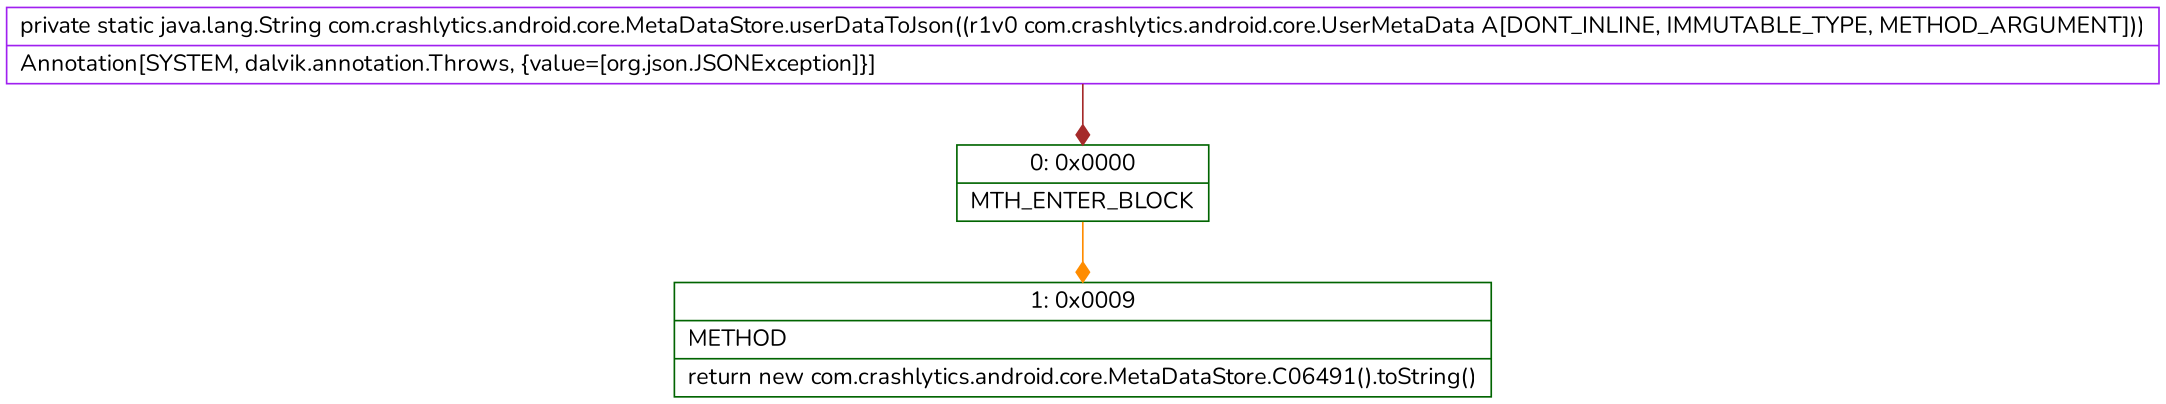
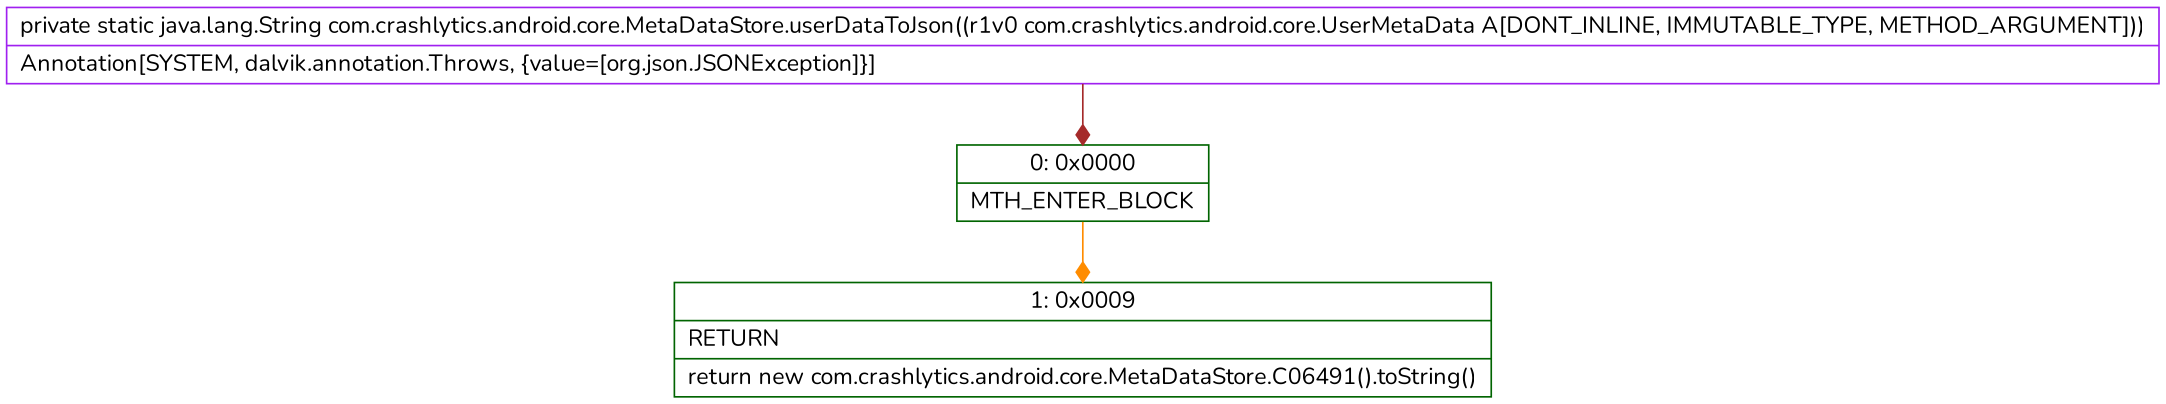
node "1: 0x0009": text "METHOD" -> "RETURN"
